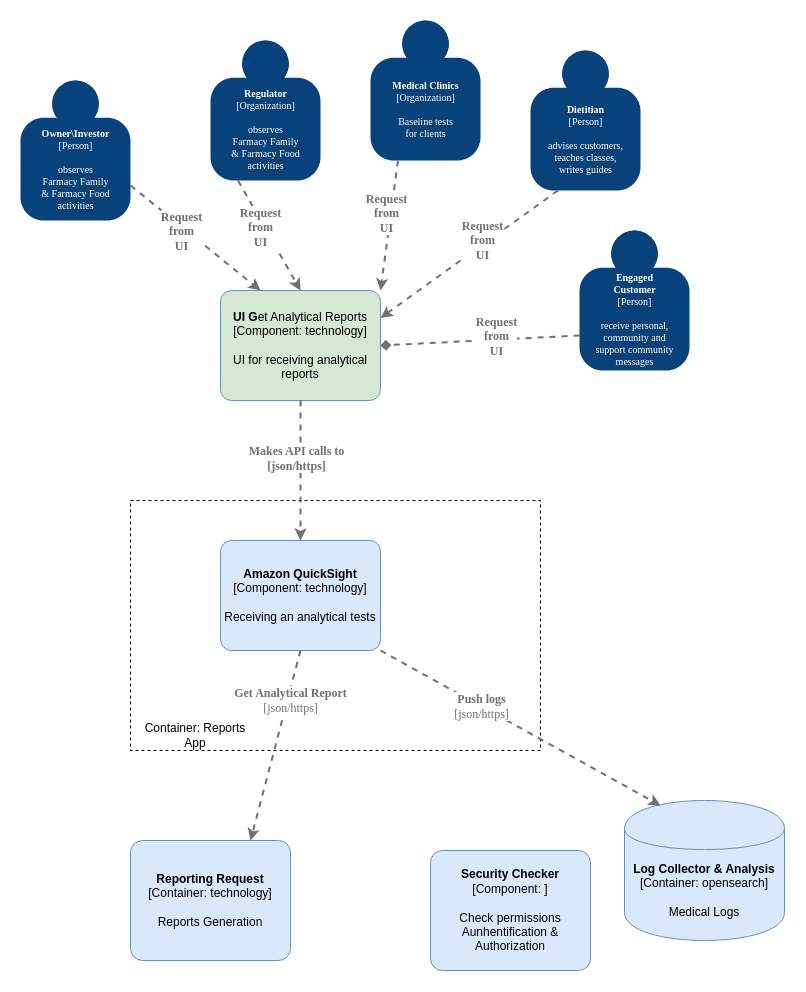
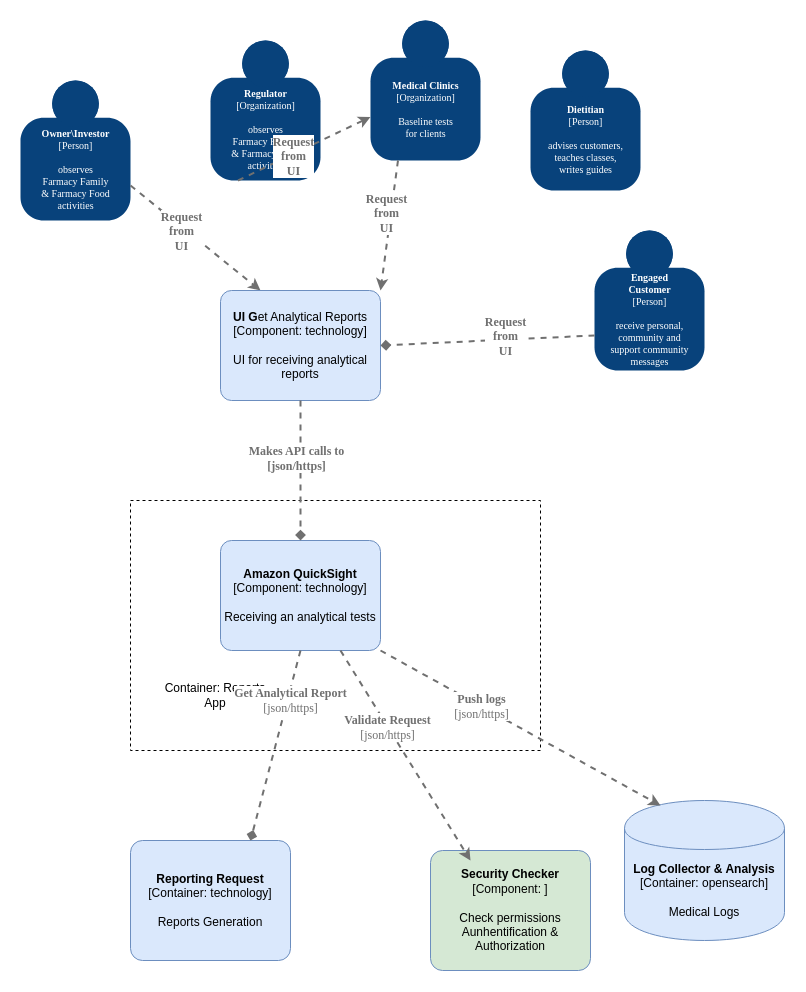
edge "Regulator [Organization] observes Farmacy Family & Farmacy Food activities" -> "UI Get Analytical Reports [Component: technology] UI for receiving analytical reports": now "Regulator [Organization] observes Farmacy Family & Farmacy Food activities" -> "Medical Clinics [Organization] Baseline tests for clients"
edge "Dietitian [Person] advises customers, teaches classes, writes guides" -> "UI Get Analytical Reports [Component: technology] UI for receiving analytical reports": removed, label "Request from UI"
node "Engaged Customer [Person] receive personal, community and support community messages": moved (635, 301) -> (650, 301)
node "UI Get Analytical Reports [Component: technology] UI for receiving analytical reports": fillcolor #d5e8d4 -> #dae8fc
edge "UI Get Analytical Reports [Component: technology] UI for receiving analytical reports" -> "Amazon QuickSight [Component: technology] Receiving an analytical tests": arrowhead classic -> diamond
node "Container: Reports App": moved (196, 736) -> (216, 696)
edge "Amazon QuickSight [Component: technology] Receiving an analytical tests" -> "Security Checker [Component: ] Check permissions Aunhentification & Authorization": added, label "Validate Request [json/https]"
edge "Amazon QuickSight [Component: technology] Receiving an analytical tests" -> "Reporting Request [Container: technology] Reports Generation": arrowhead classic -> diamond
node "Security Checker [Component: ] Check permissions Aunhentification & Authorization": fillcolor #dae8fc -> #d5e8d4
